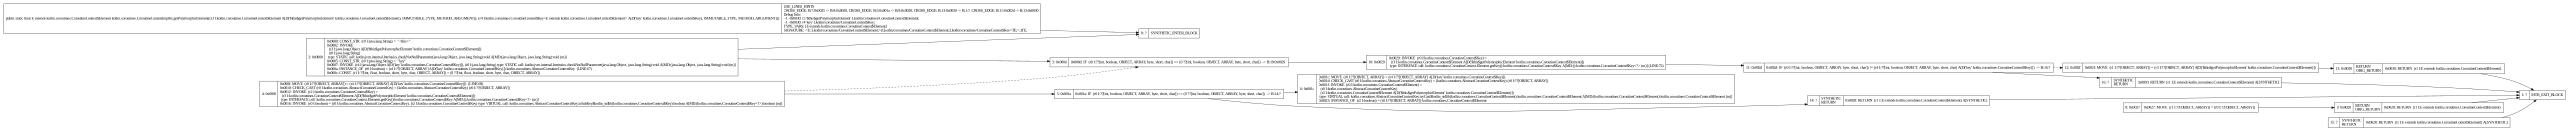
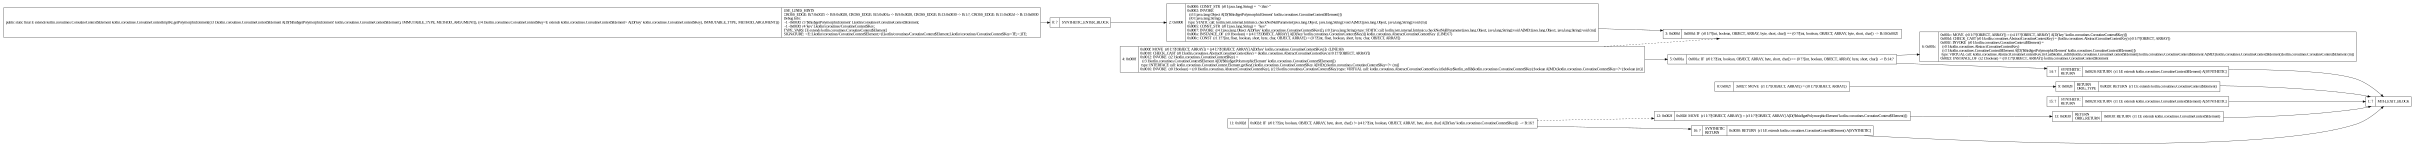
edge "2: 0x0000" -> "0: ?": reversed
node "10: 0x0029": removed
node "9: 0x0028": text "ORIG_RETURN" -> "ORIG_TYPE"
